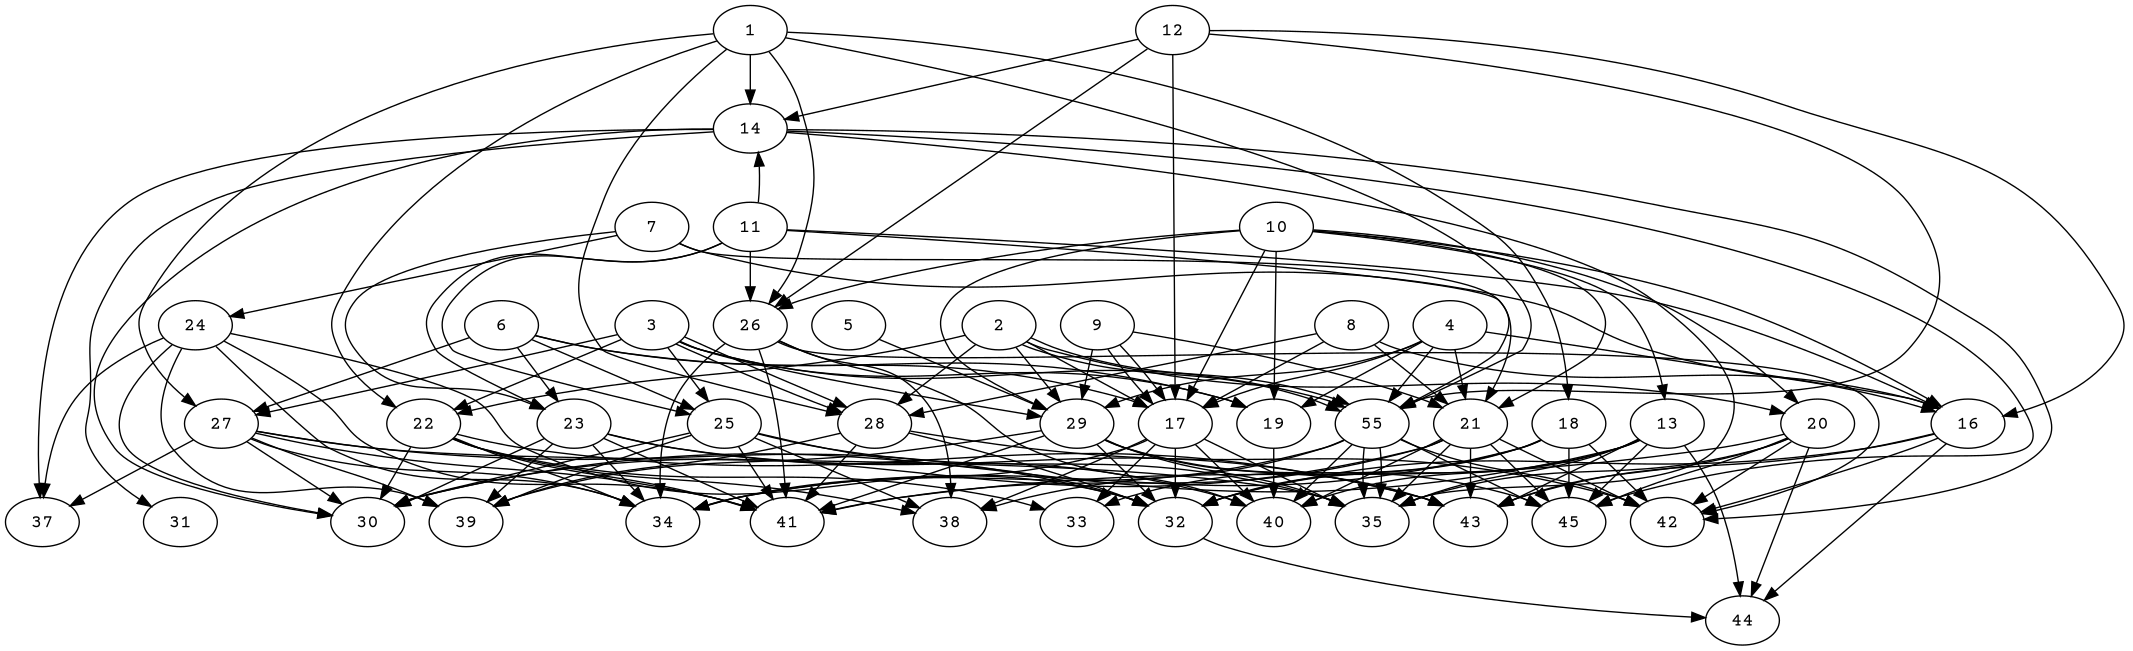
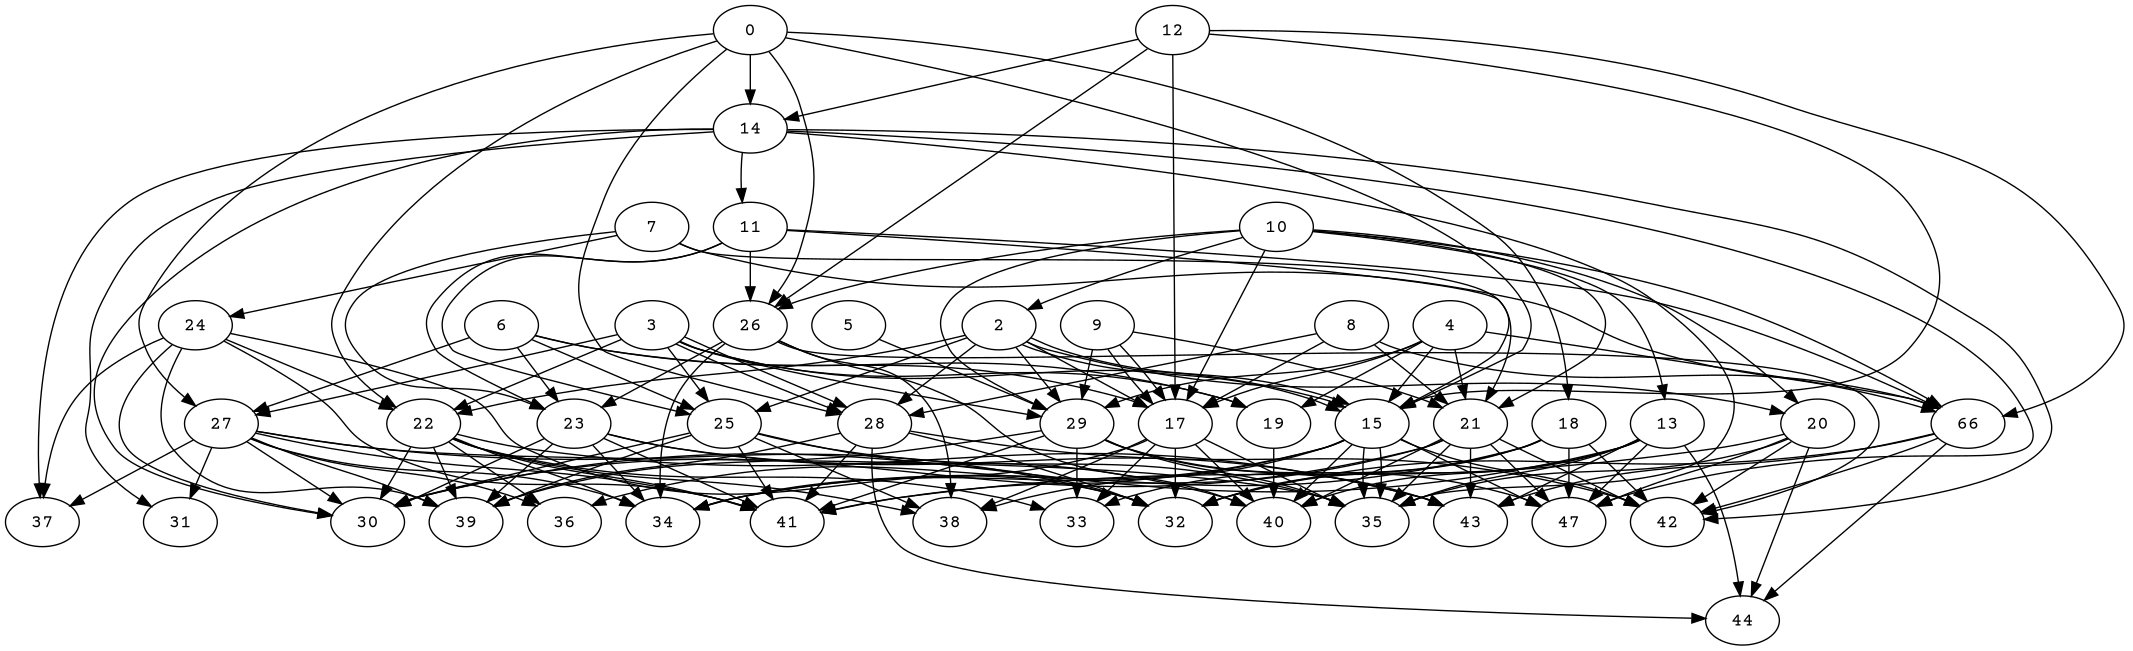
node "1": label "1" -> "0"
edge "11" -> "14": reversed
edge "10" -> "19": now "10" -> "2"
edge "2" -> "25": added
edge "26" -> "41": now "26" -> "23"
node "55": label "55" -> "15"
node "16": label "16" -> "66"
edge "24" -> "34": now "24" -> "22"
edge "27" -> "31": added
edge "22" -> "39": added
edge "29" -> "32": now "29" -> "33"
edge "20" -> "43": removed
node "36": added
node "45": label "45" -> "47"
edge "32" -> "44": now "28" -> "44"
